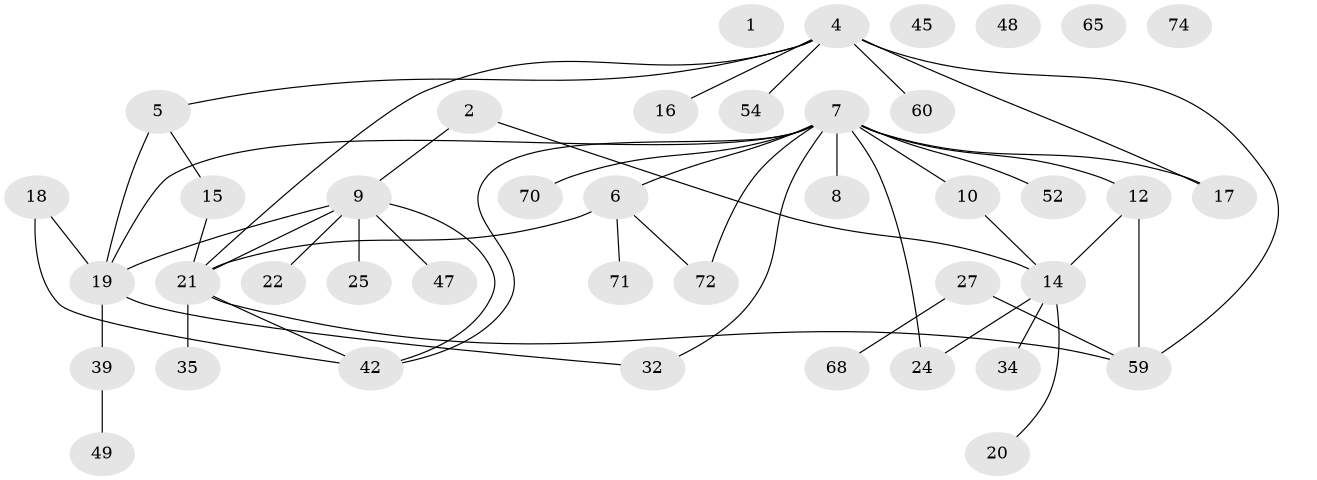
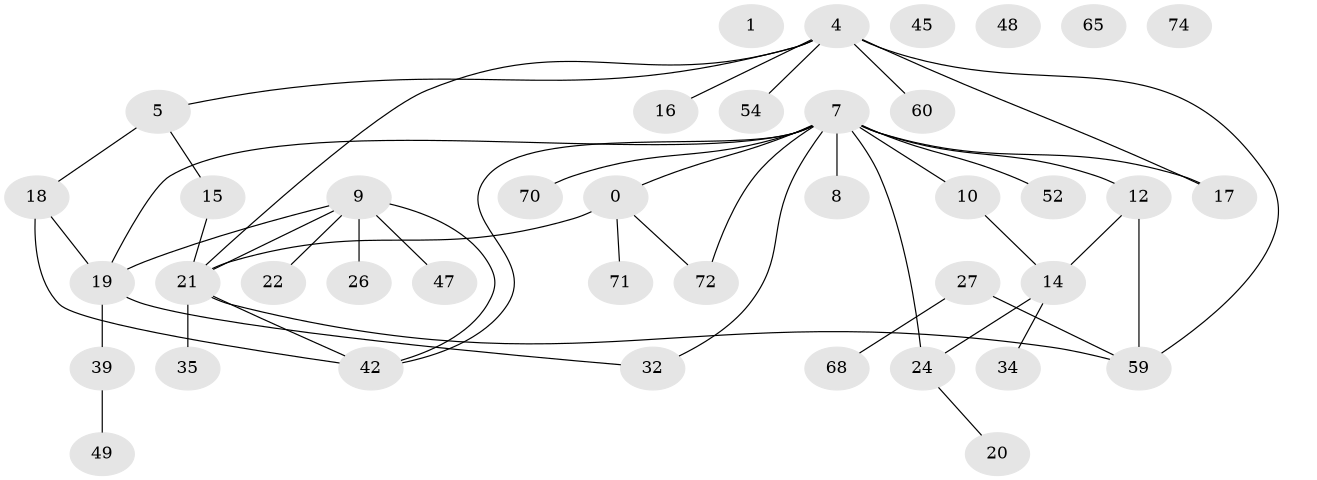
node "2": removed
edge "5" -- "19": now "5" -- "18"
node "6": label "6" -> "0"
node "25": label "25" -> "26"
edge "14" -- "20": now "24" -- "20"
